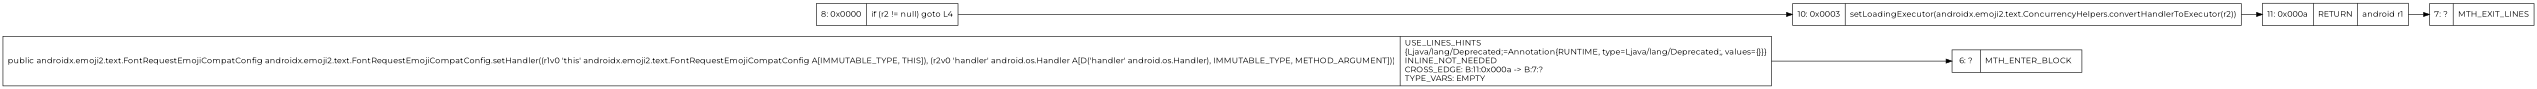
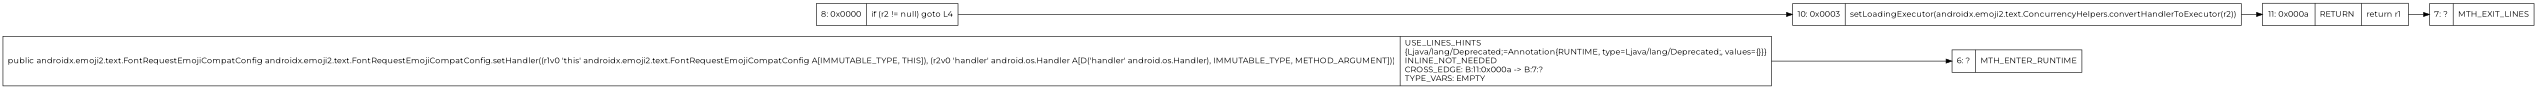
node "11: 0x000a": text "android r1" -> "return r1"
node "6: ?": text "MTH_ENTER_BLOCK" -> "MTH_ENTER_RUNTIME"
